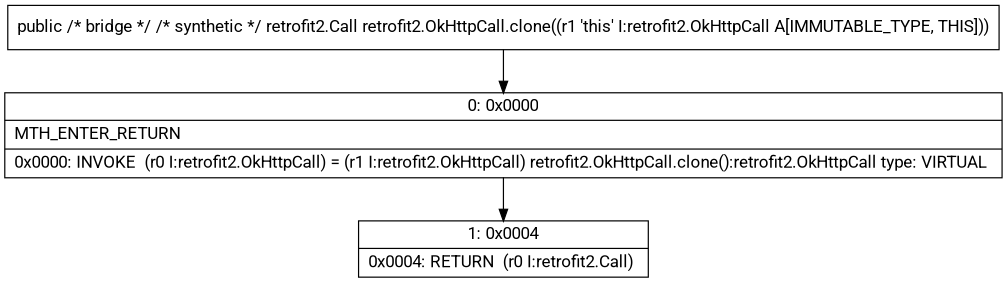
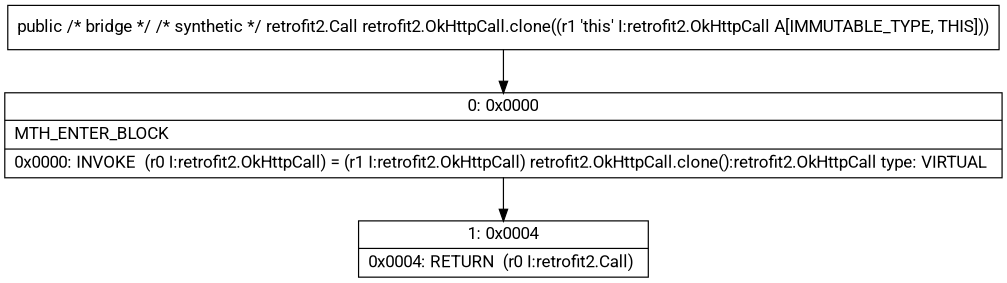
node "0: 0x0000": text "MTH_ENTER_RETURN" -> "MTH_ENTER_BLOCK"
